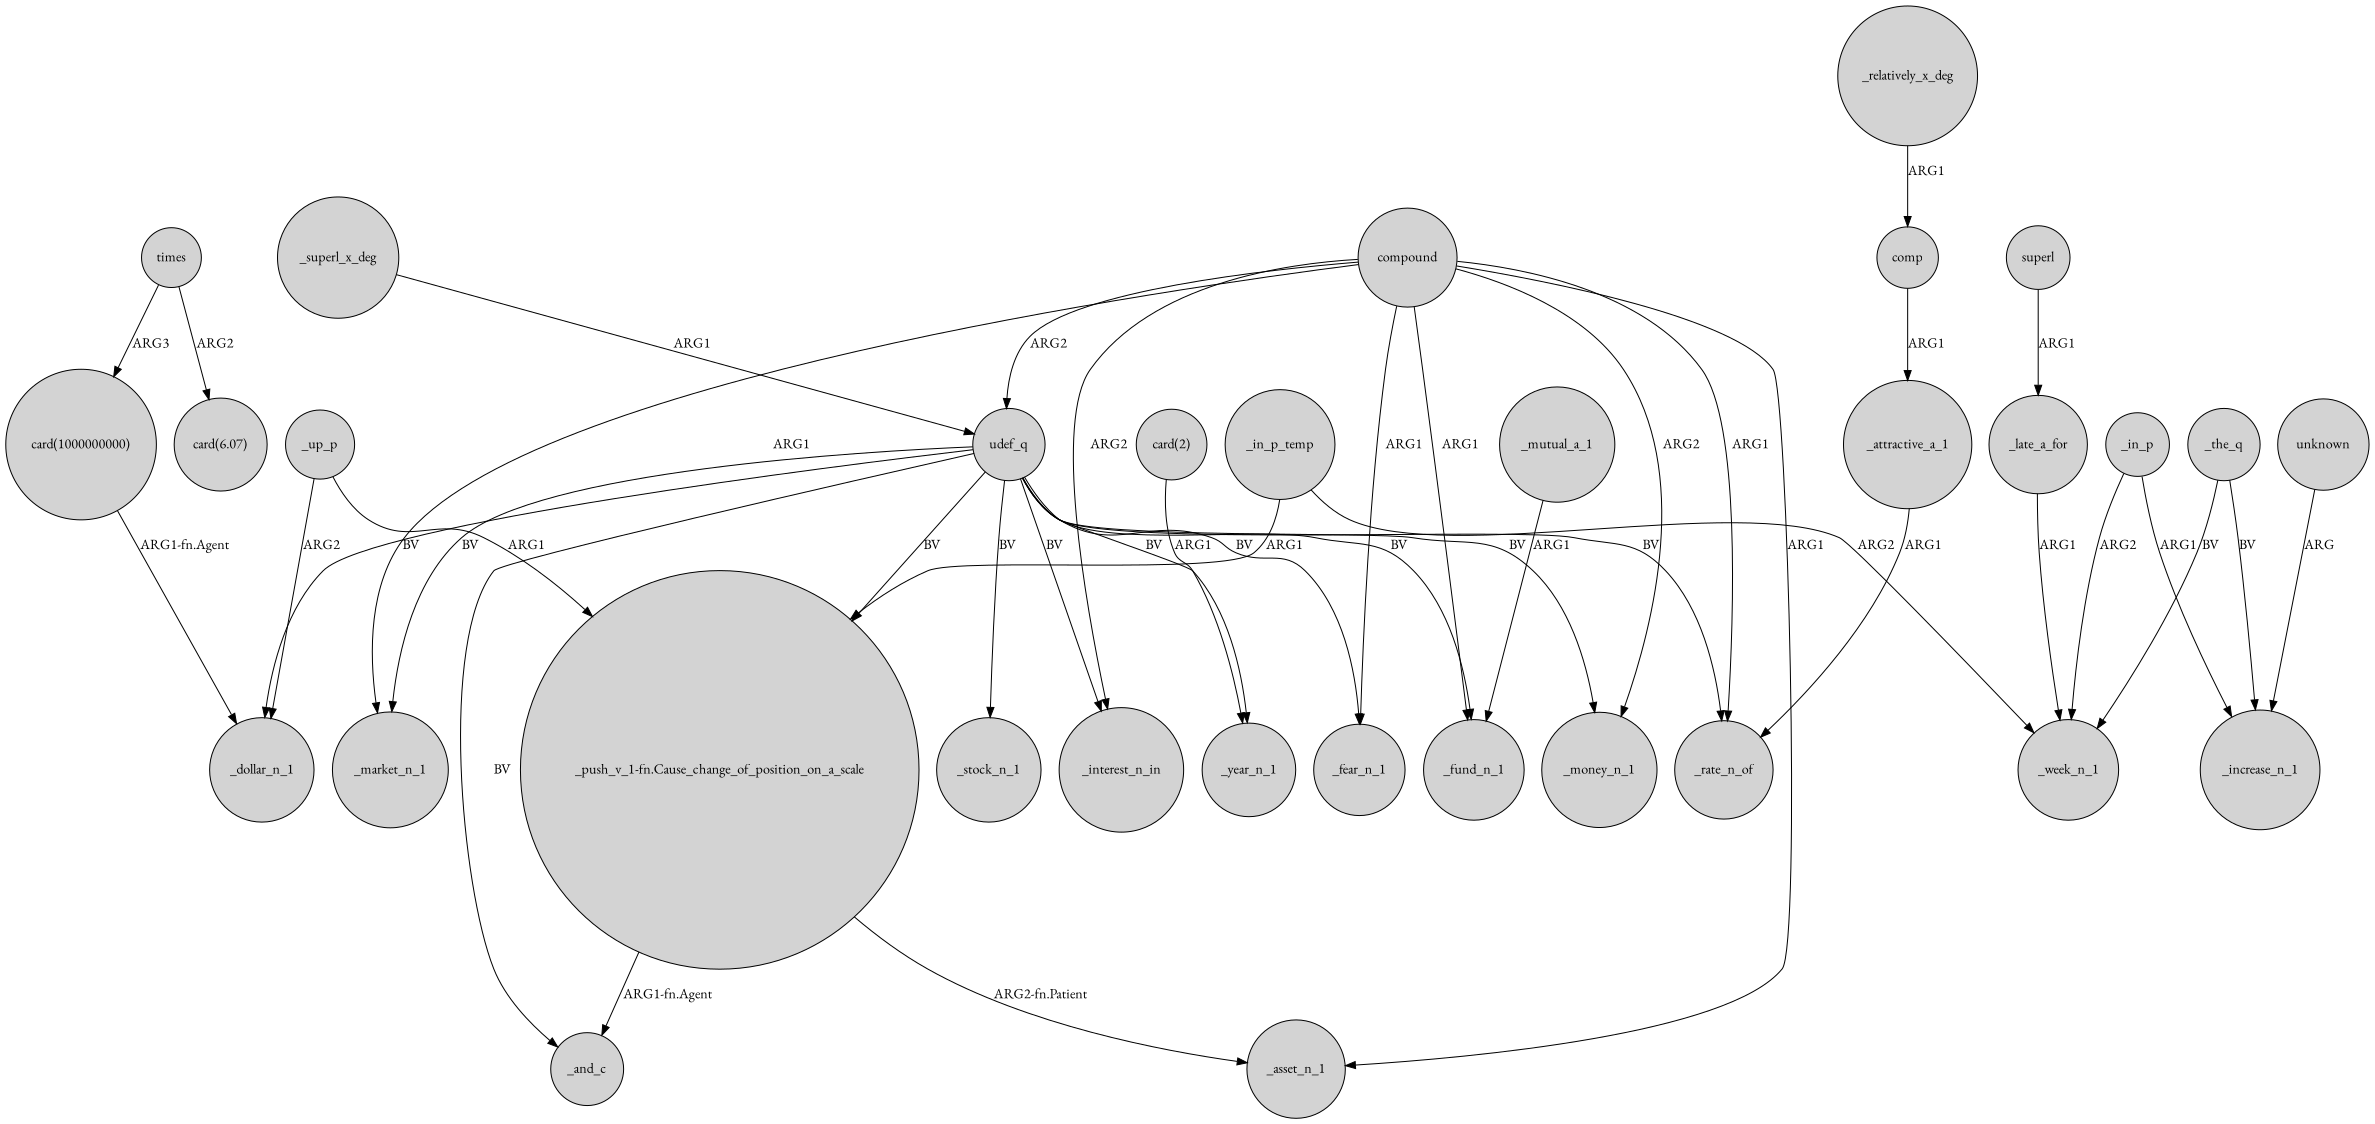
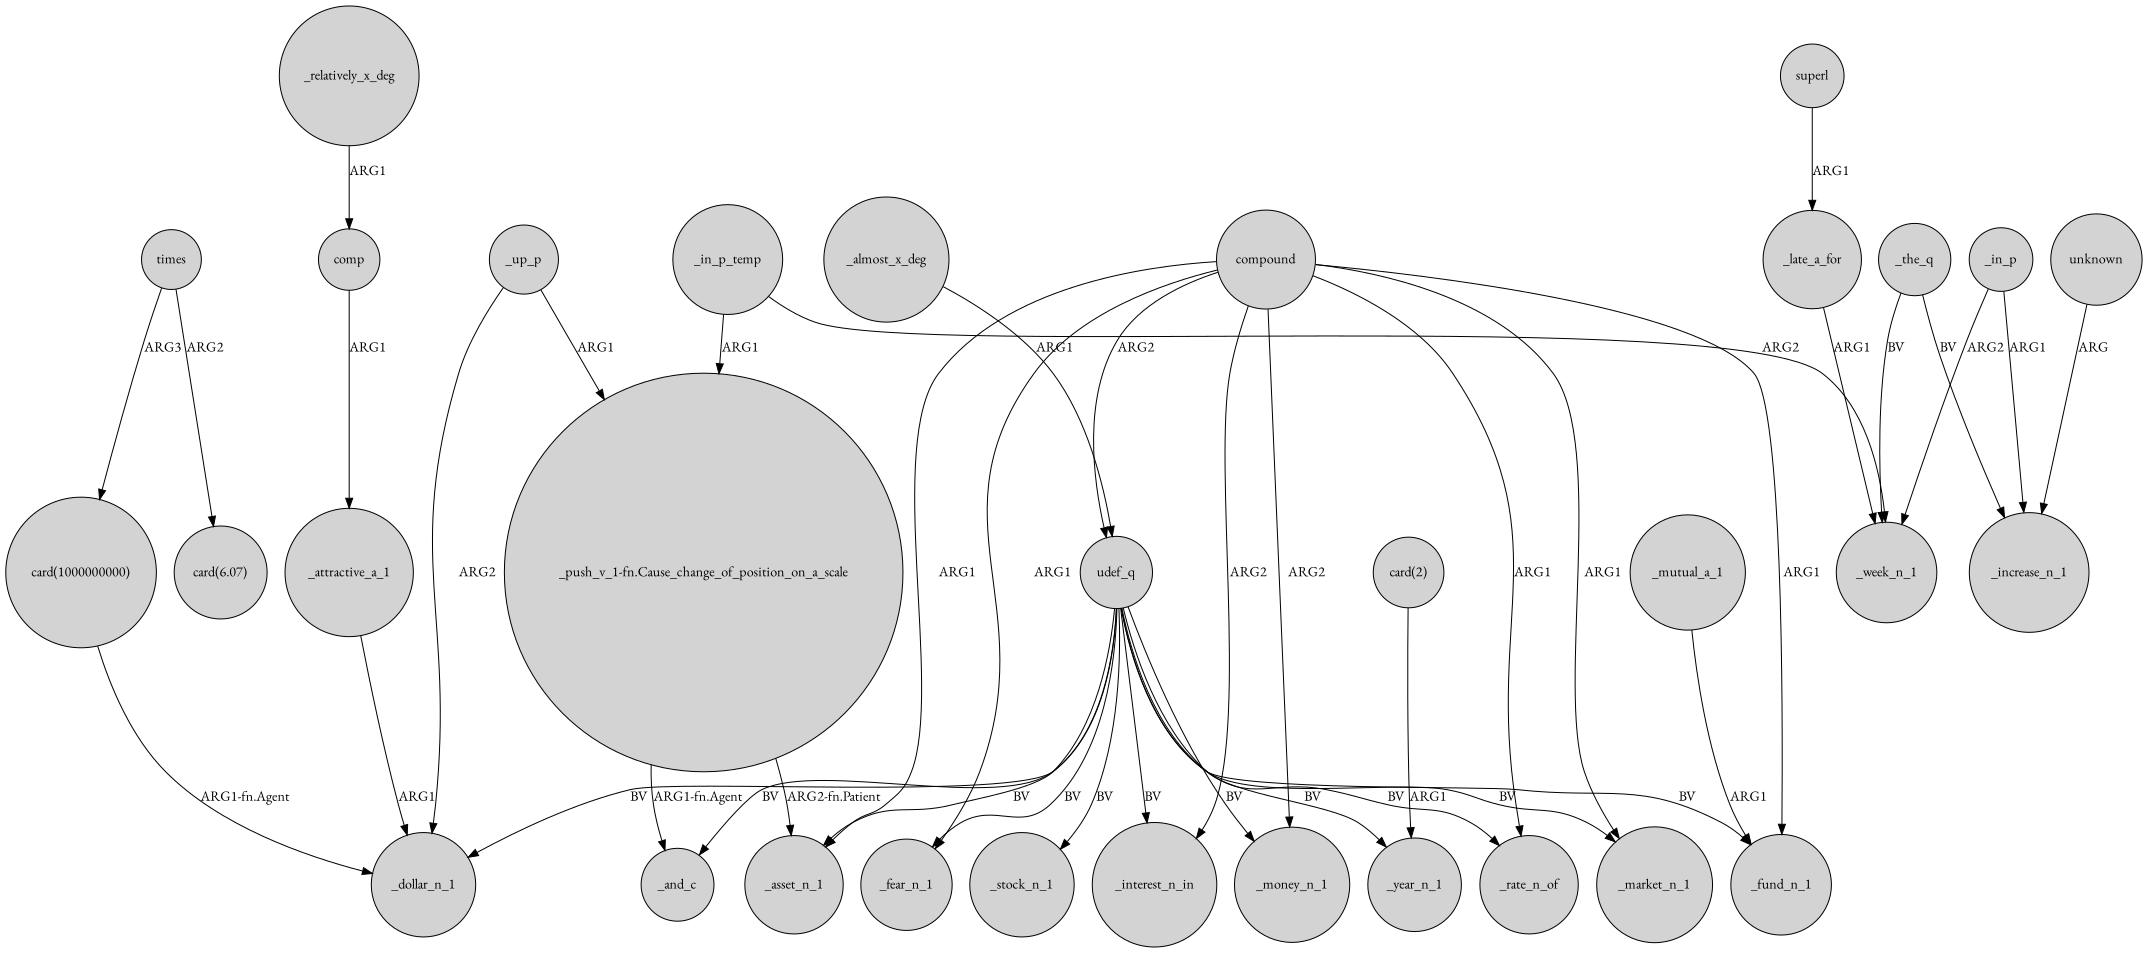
node "_superl_x_deg": label "_superl_x_deg" -> "_almost_x_deg"
edge "udef_q" -> "_push_v_1-fn.Cause_change_of_position_on_a_scale": now "udef_q" -> "_asset_n_1"
edge "_attractive_a_1" -> "_rate_n_of": now "_attractive_a_1" -> "_dollar_n_1"
